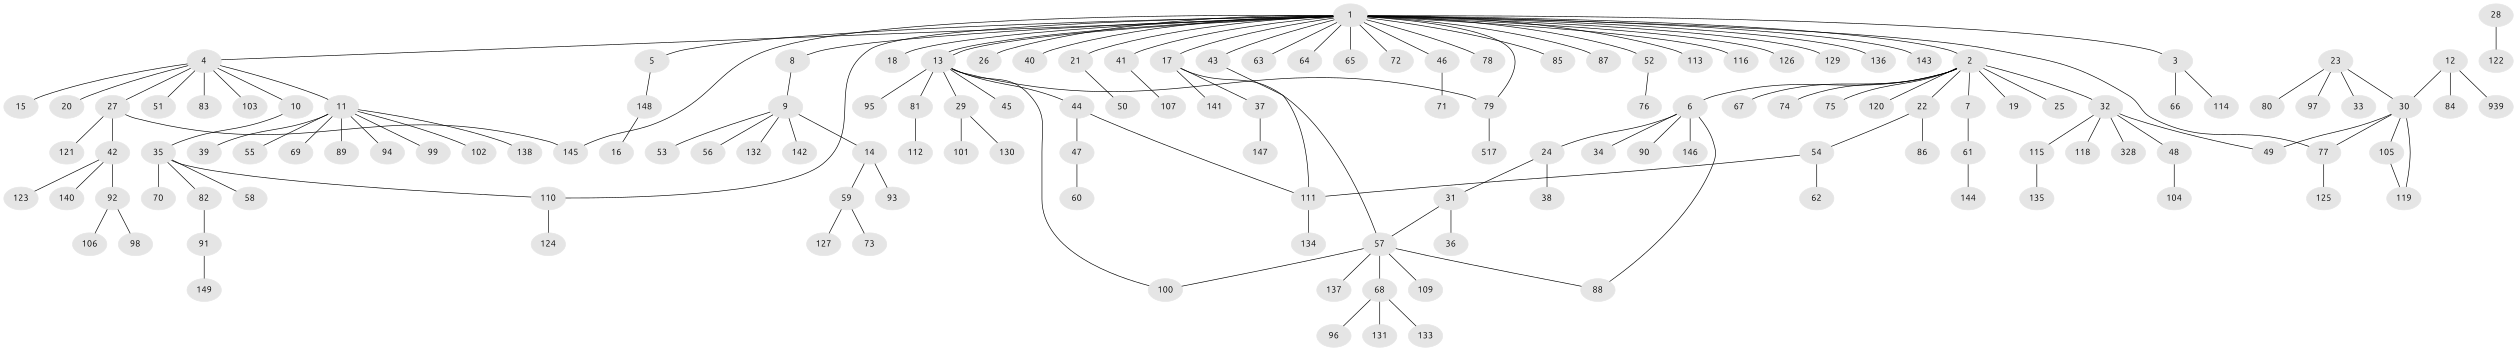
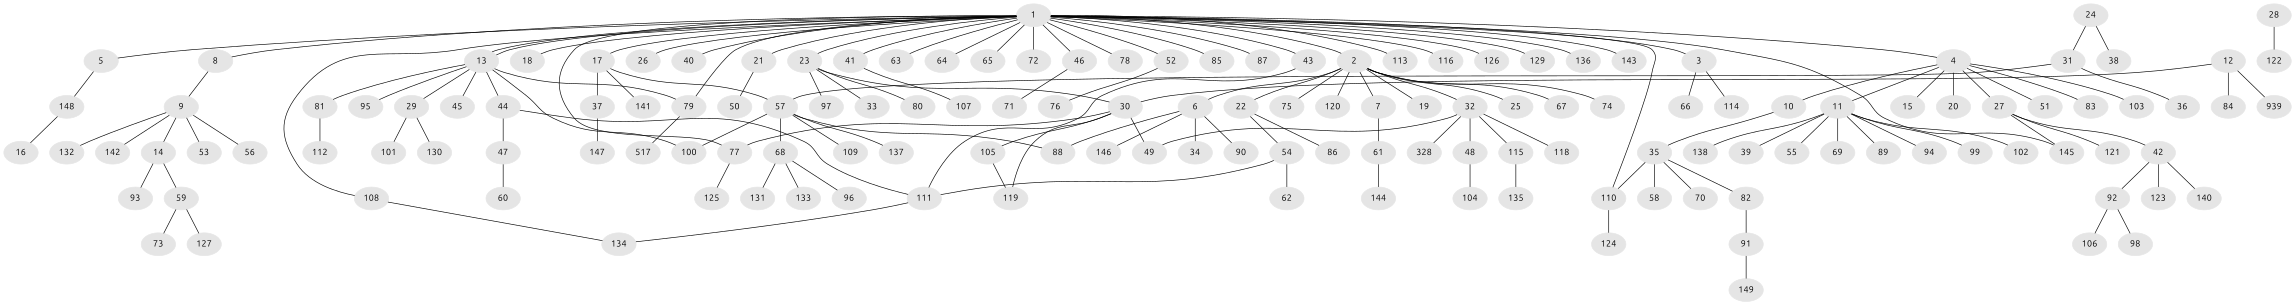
edge "1" -- "23": added
edge "6" -- "24": removed
node "108": added
